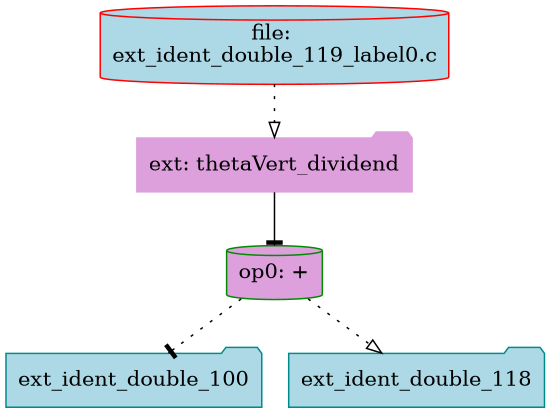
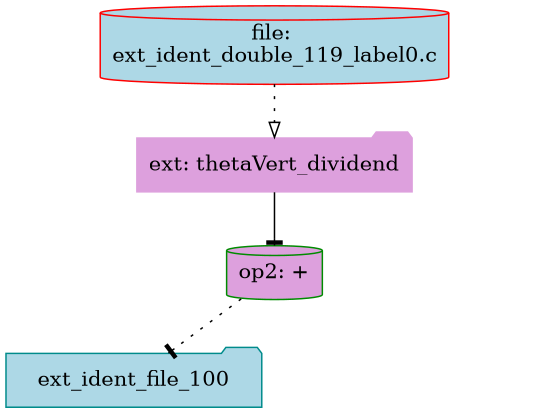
node "op0: +": label "op0: +" -> "op2: +"
node "ext_ident_double_100": label "ext_ident_double_100" -> "ext_ident_file_100"
node "ext_ident_double_118": removed
